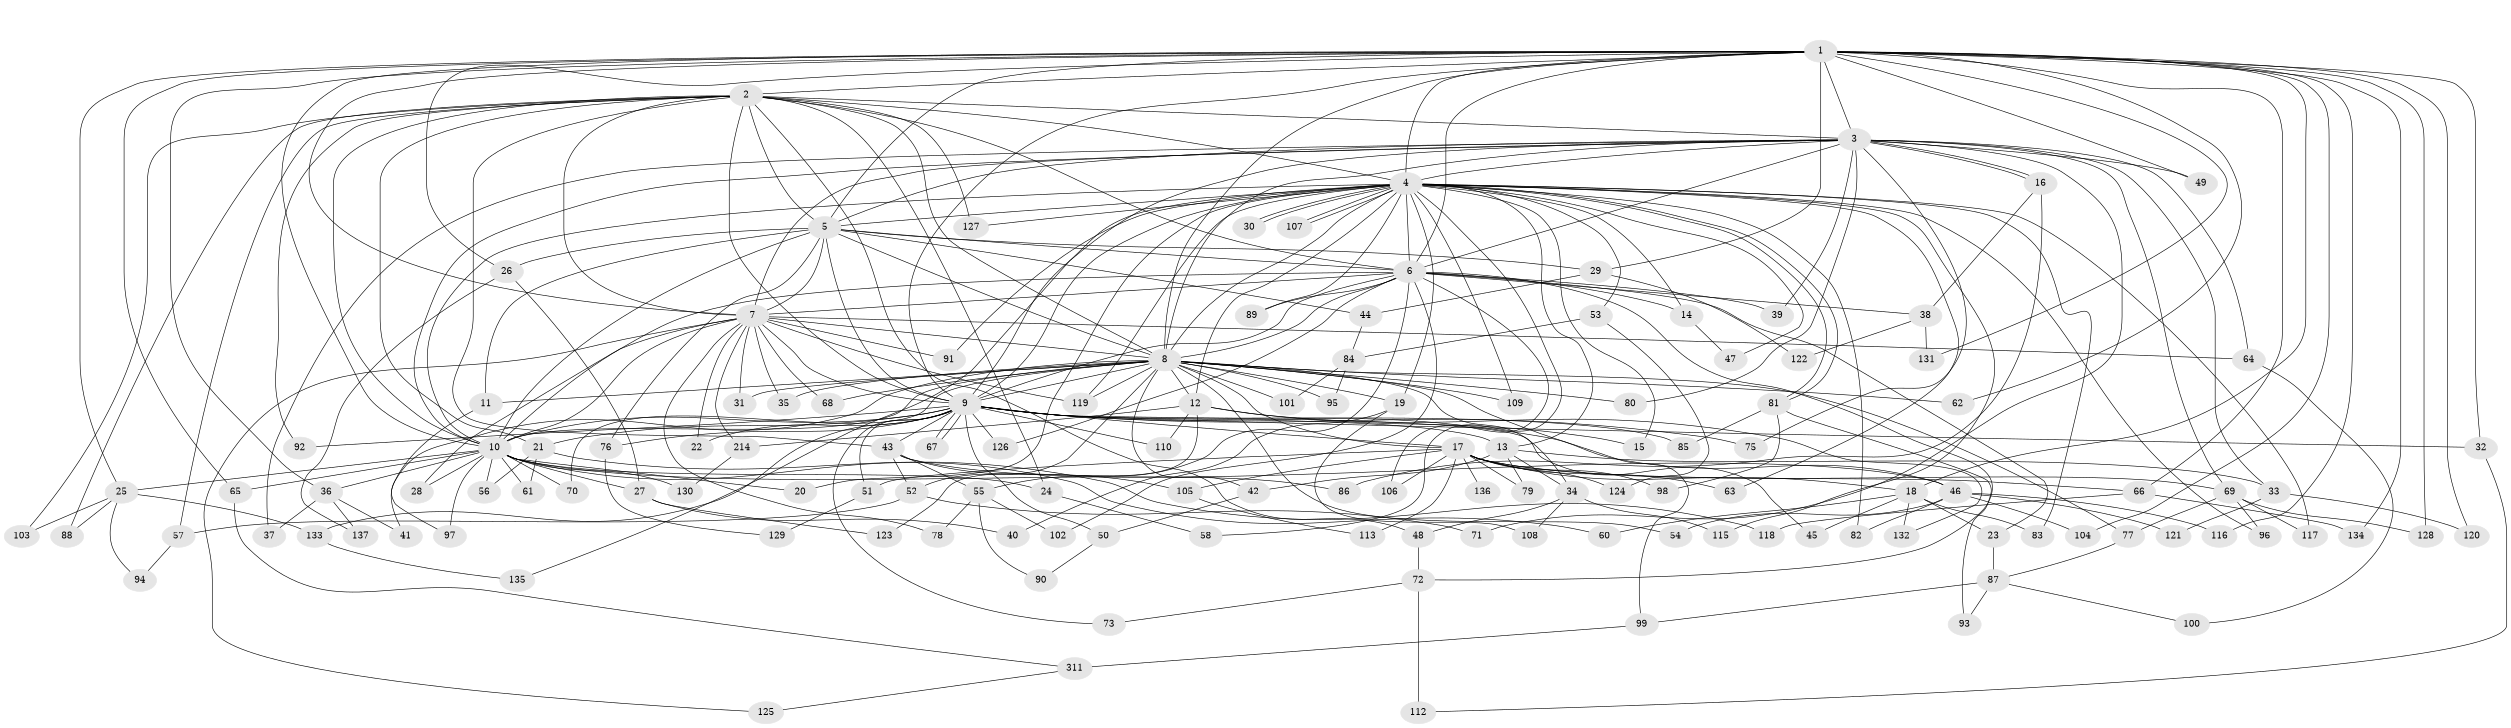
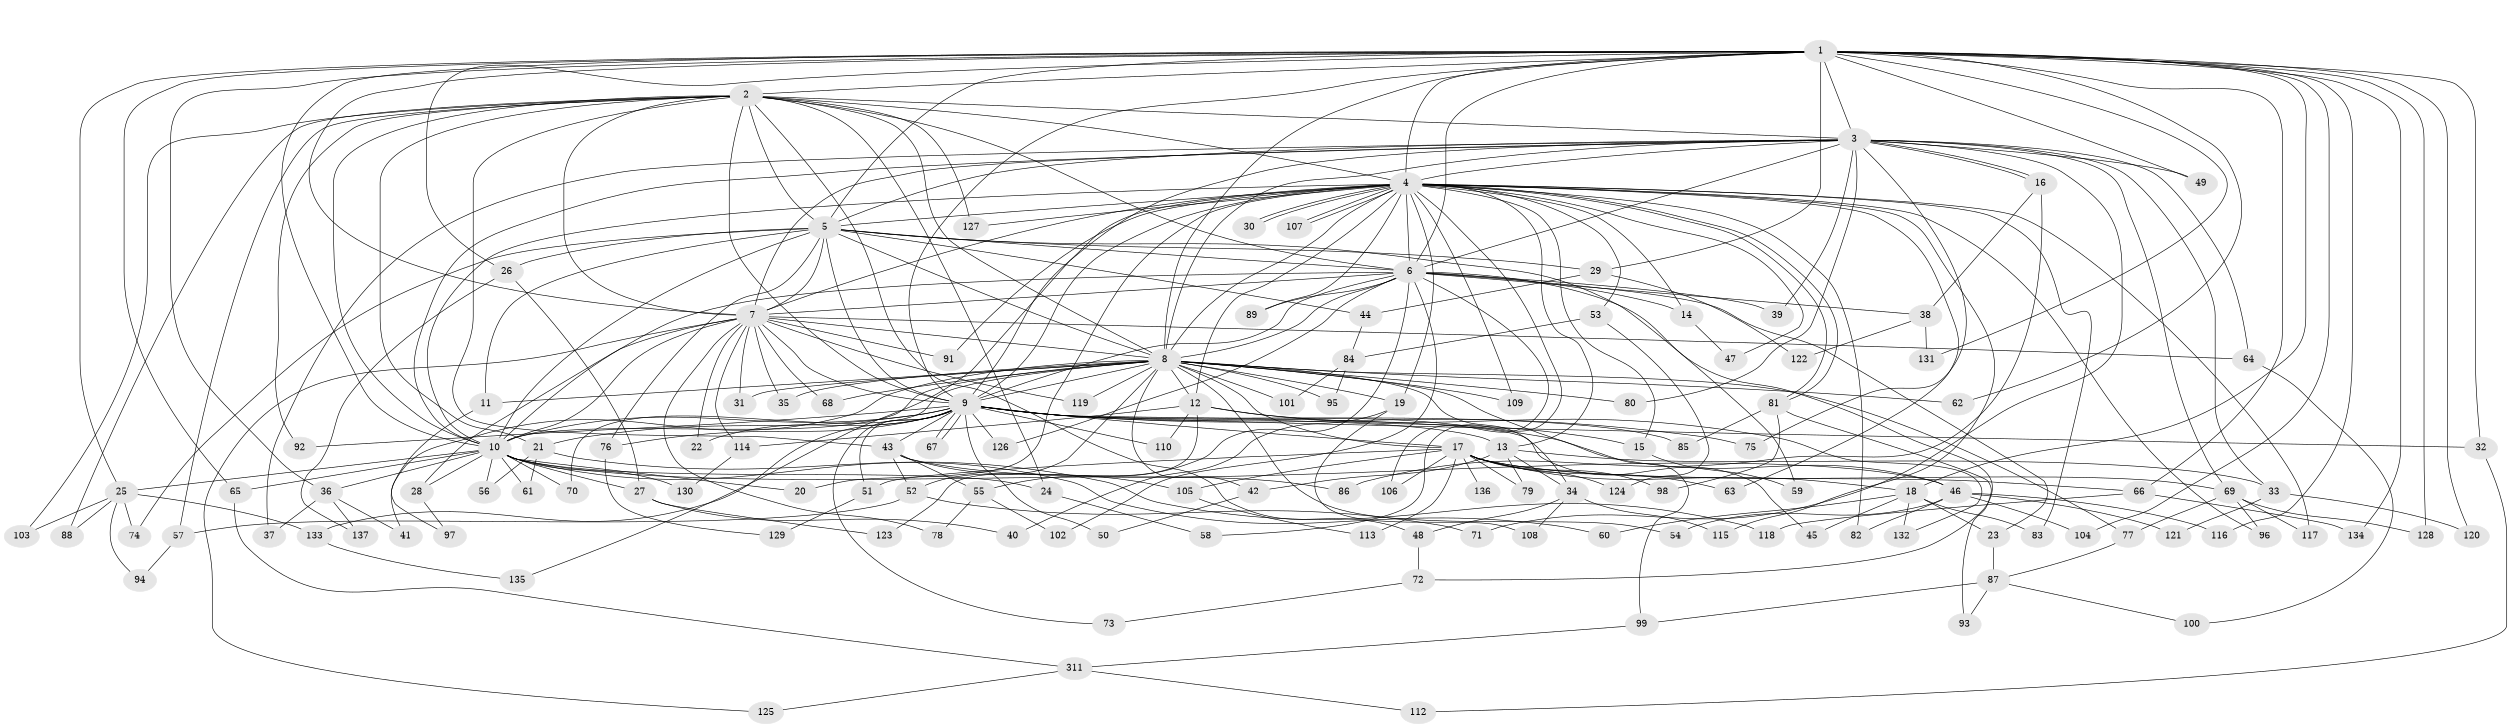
edge "4" -- "119": now "4" -- "7"
node "214": label "214" -> "114"
edge "10" -- "97": now "28" -- "97"
node "59": added
node "74": added
node "90": removed
edge "72" -- "112": now "311" -- "112"
